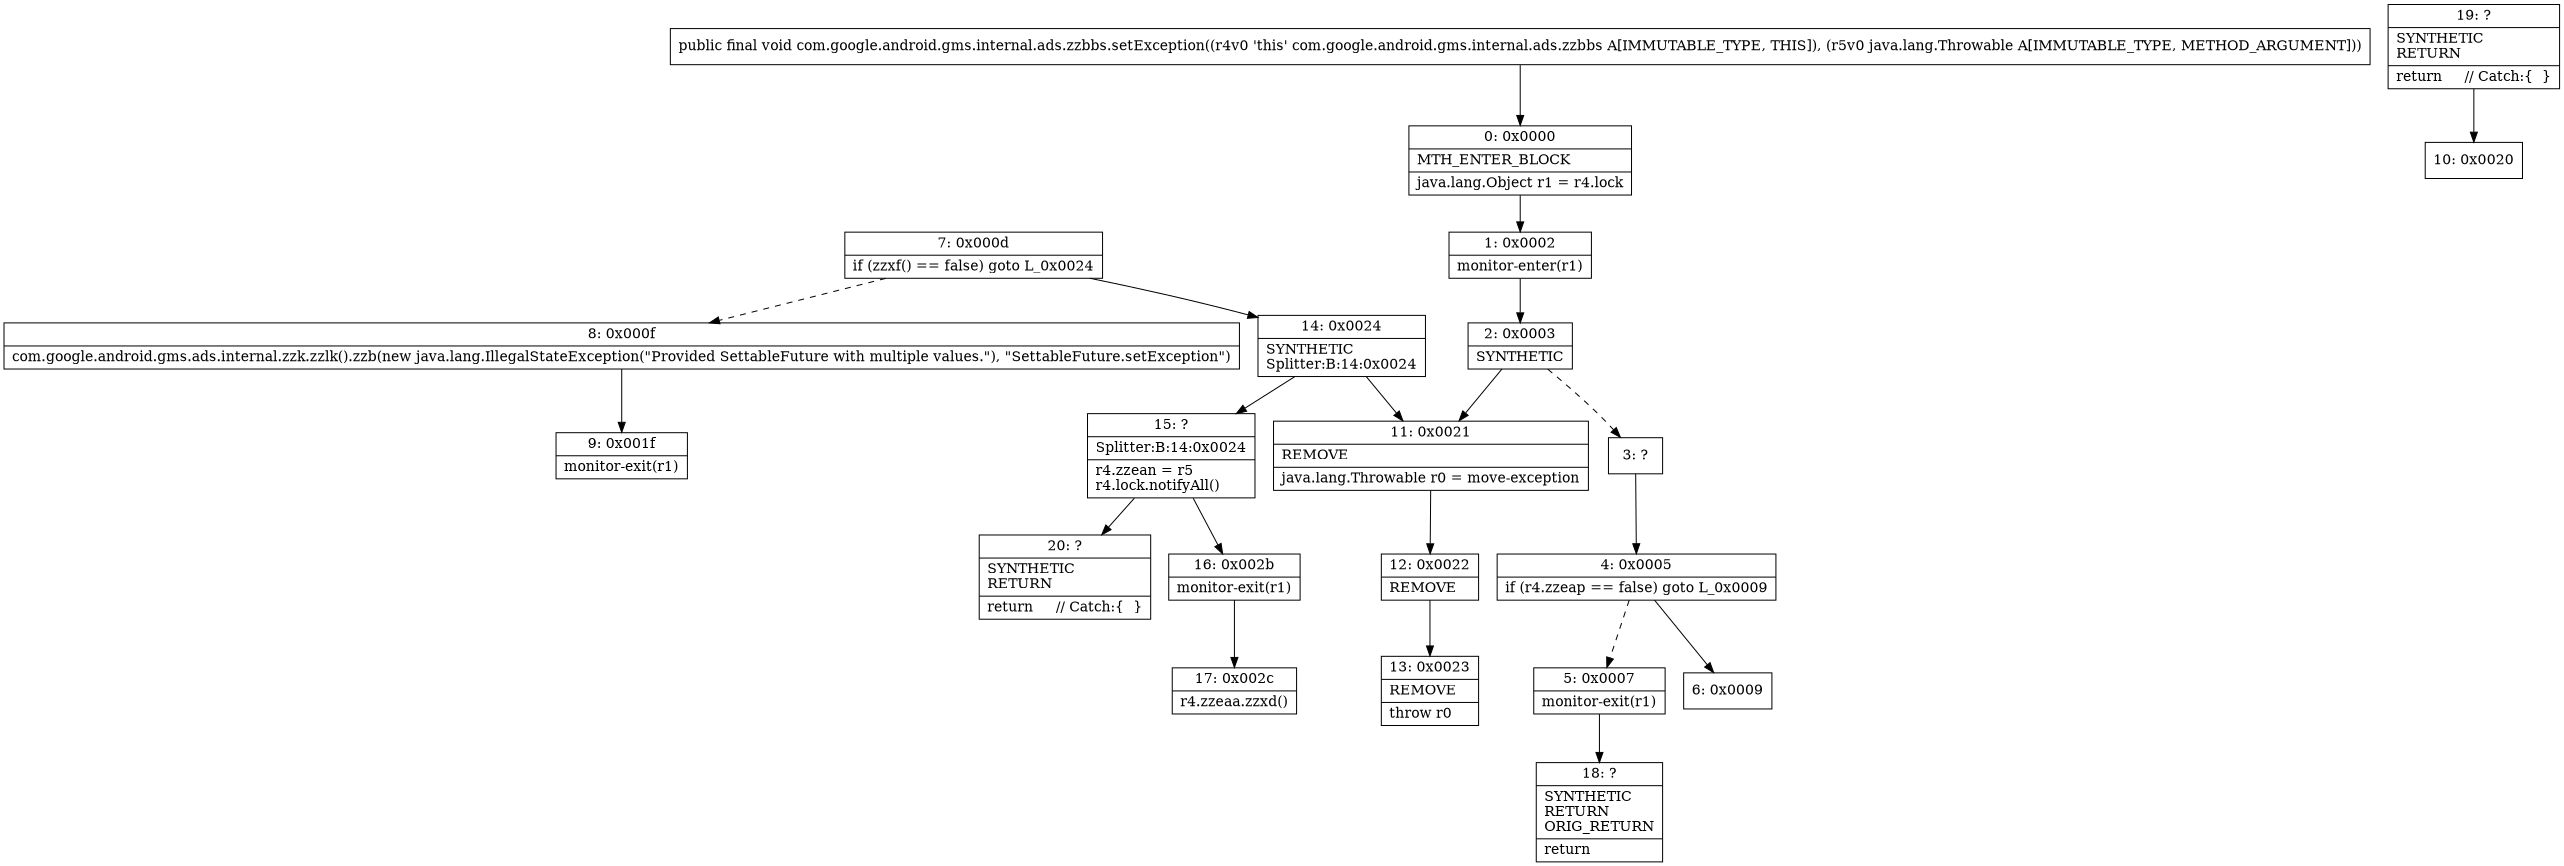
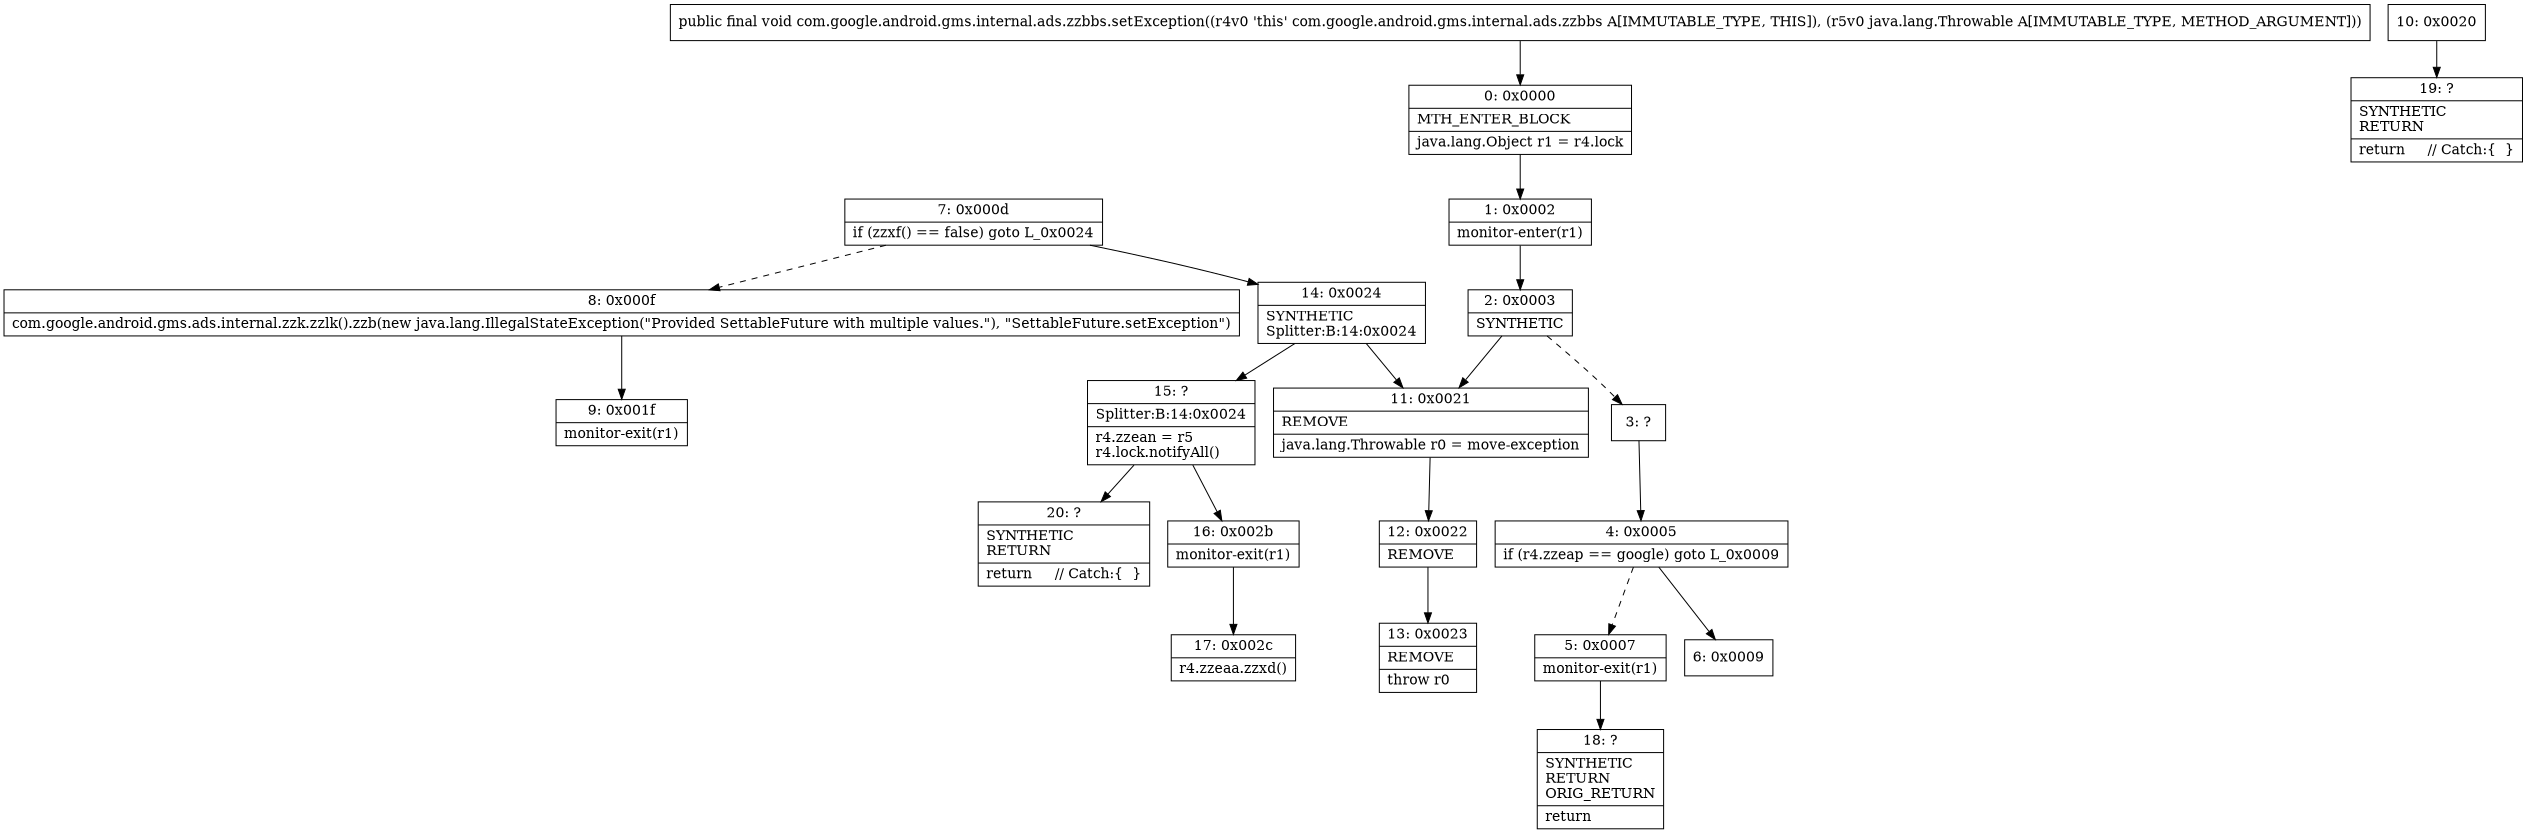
edge "19: ?" -> "10: 0x0020": reversed
node "4: 0x0005": text "if (r4.zzeap == false) goto L_0x0009" -> "if (r4.zzeap == google) goto L_0x0009"
